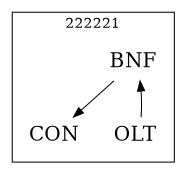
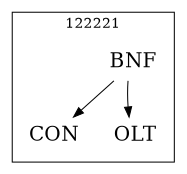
cluster "222221": label "222221" -> "122221"
edge "OLT" -> "BNF": reversed
